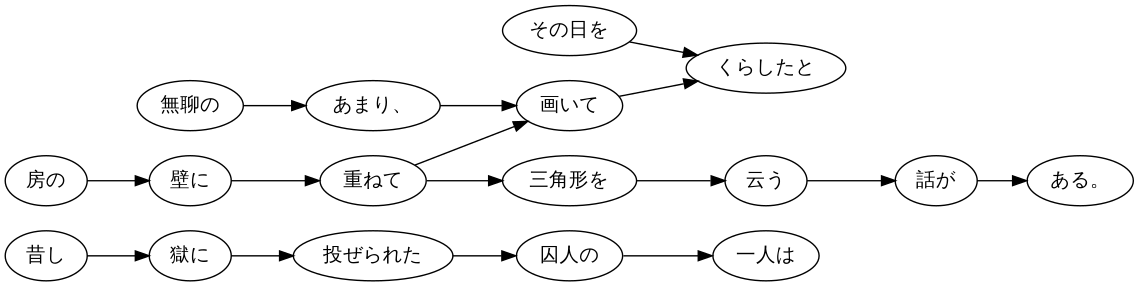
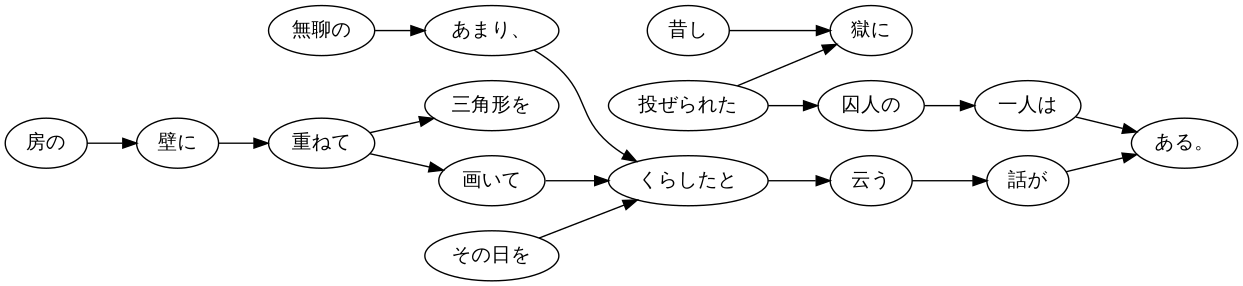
edge "あまり、" -> "画いて": now "あまり、" -> "くらしたと"
edge "一人は" -> "ある。": added
edge "三角形を" -> "云う": now "くらしたと" -> "云う"
edge "獄に" -> "投ぜられた": reversed
